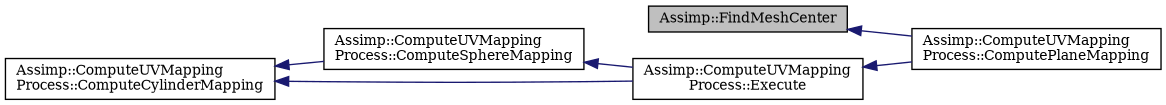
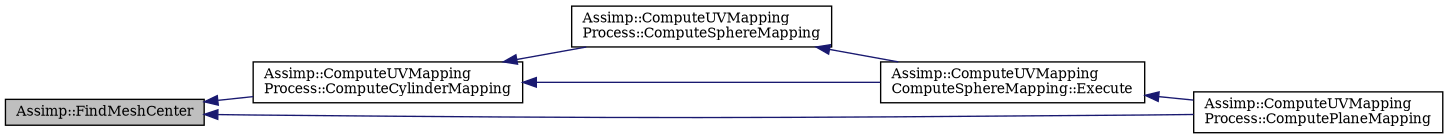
node "Assimp::ComputeUVMapping Process::Execute": label "Assimp::ComputeUVMapping Process::Execute" -> "Assimp::ComputeUVMapping ComputeSphereMapping::Execute"
edge "Assimp::ComputeUVMapping Process::ComputeCylinderMapping" -> "Assimp::FindMeshCenter": added
